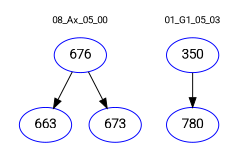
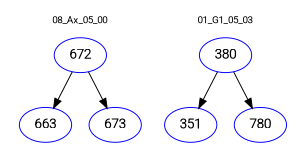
node "676": label "676" -> "672"
node "350": label "350" -> "380"
node "351": added
